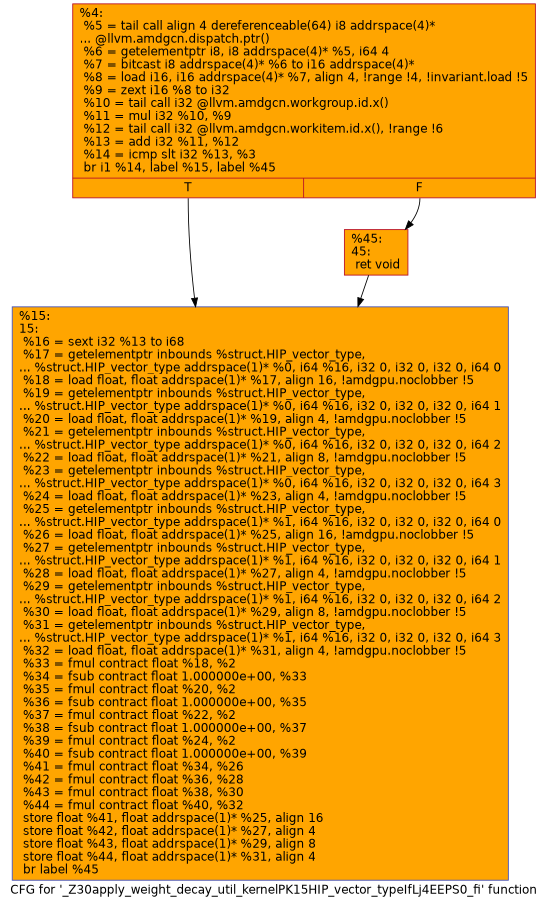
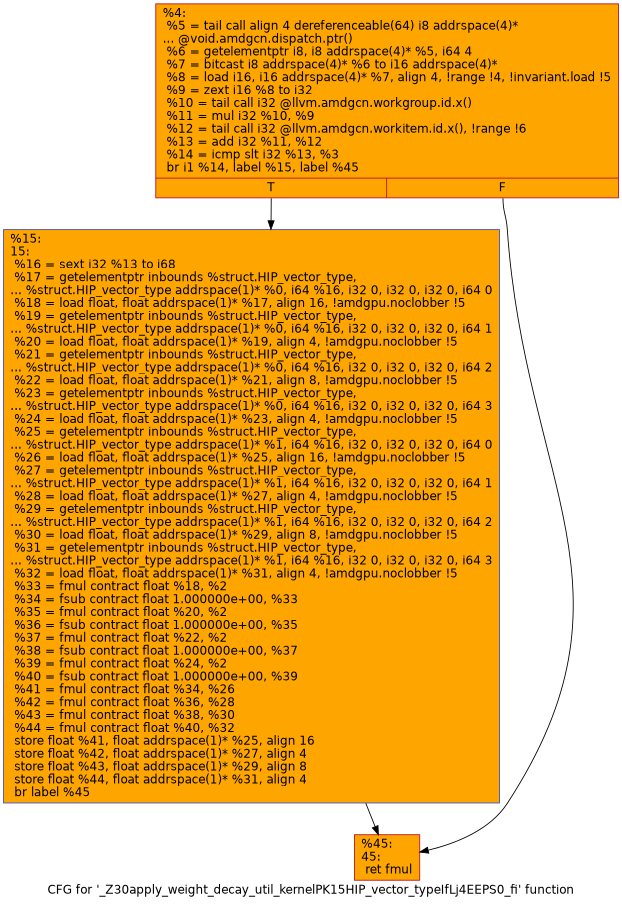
node "%4:": text "... @llvm.amdgcn.dispatch.ptr()" -> "... @void.amdgcn.dispatch.ptr()"
node "%45:": text "ret void" -> "ret fmul"
edge "%45:" -> "%15:": reversed
